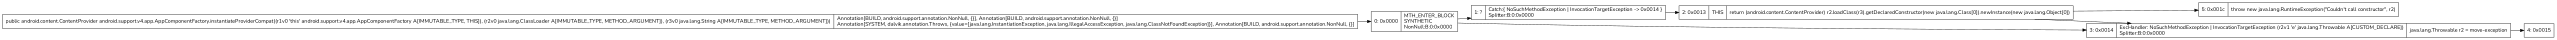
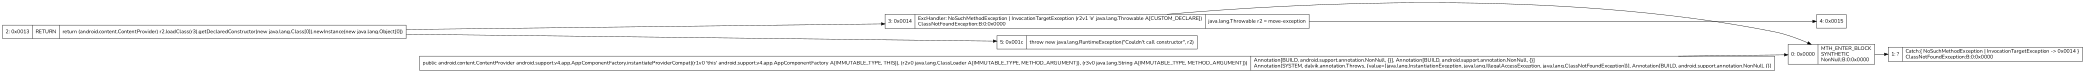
node "2: 0x0013": text "THIS" -> "RETURN"
edge "1: ?" -> "2: 0x0013": removed
node "1: ?": text "Splitter:B:0:0x0000" -> "ClassNotFoundException:B:0:0x0000"
edge "0: 0x0000" -> "3: 0x0014": reversed
node "3: 0x0014": text "Splitter:B:0:0x0000" -> "ClassNotFoundException:B:0:0x0000"
